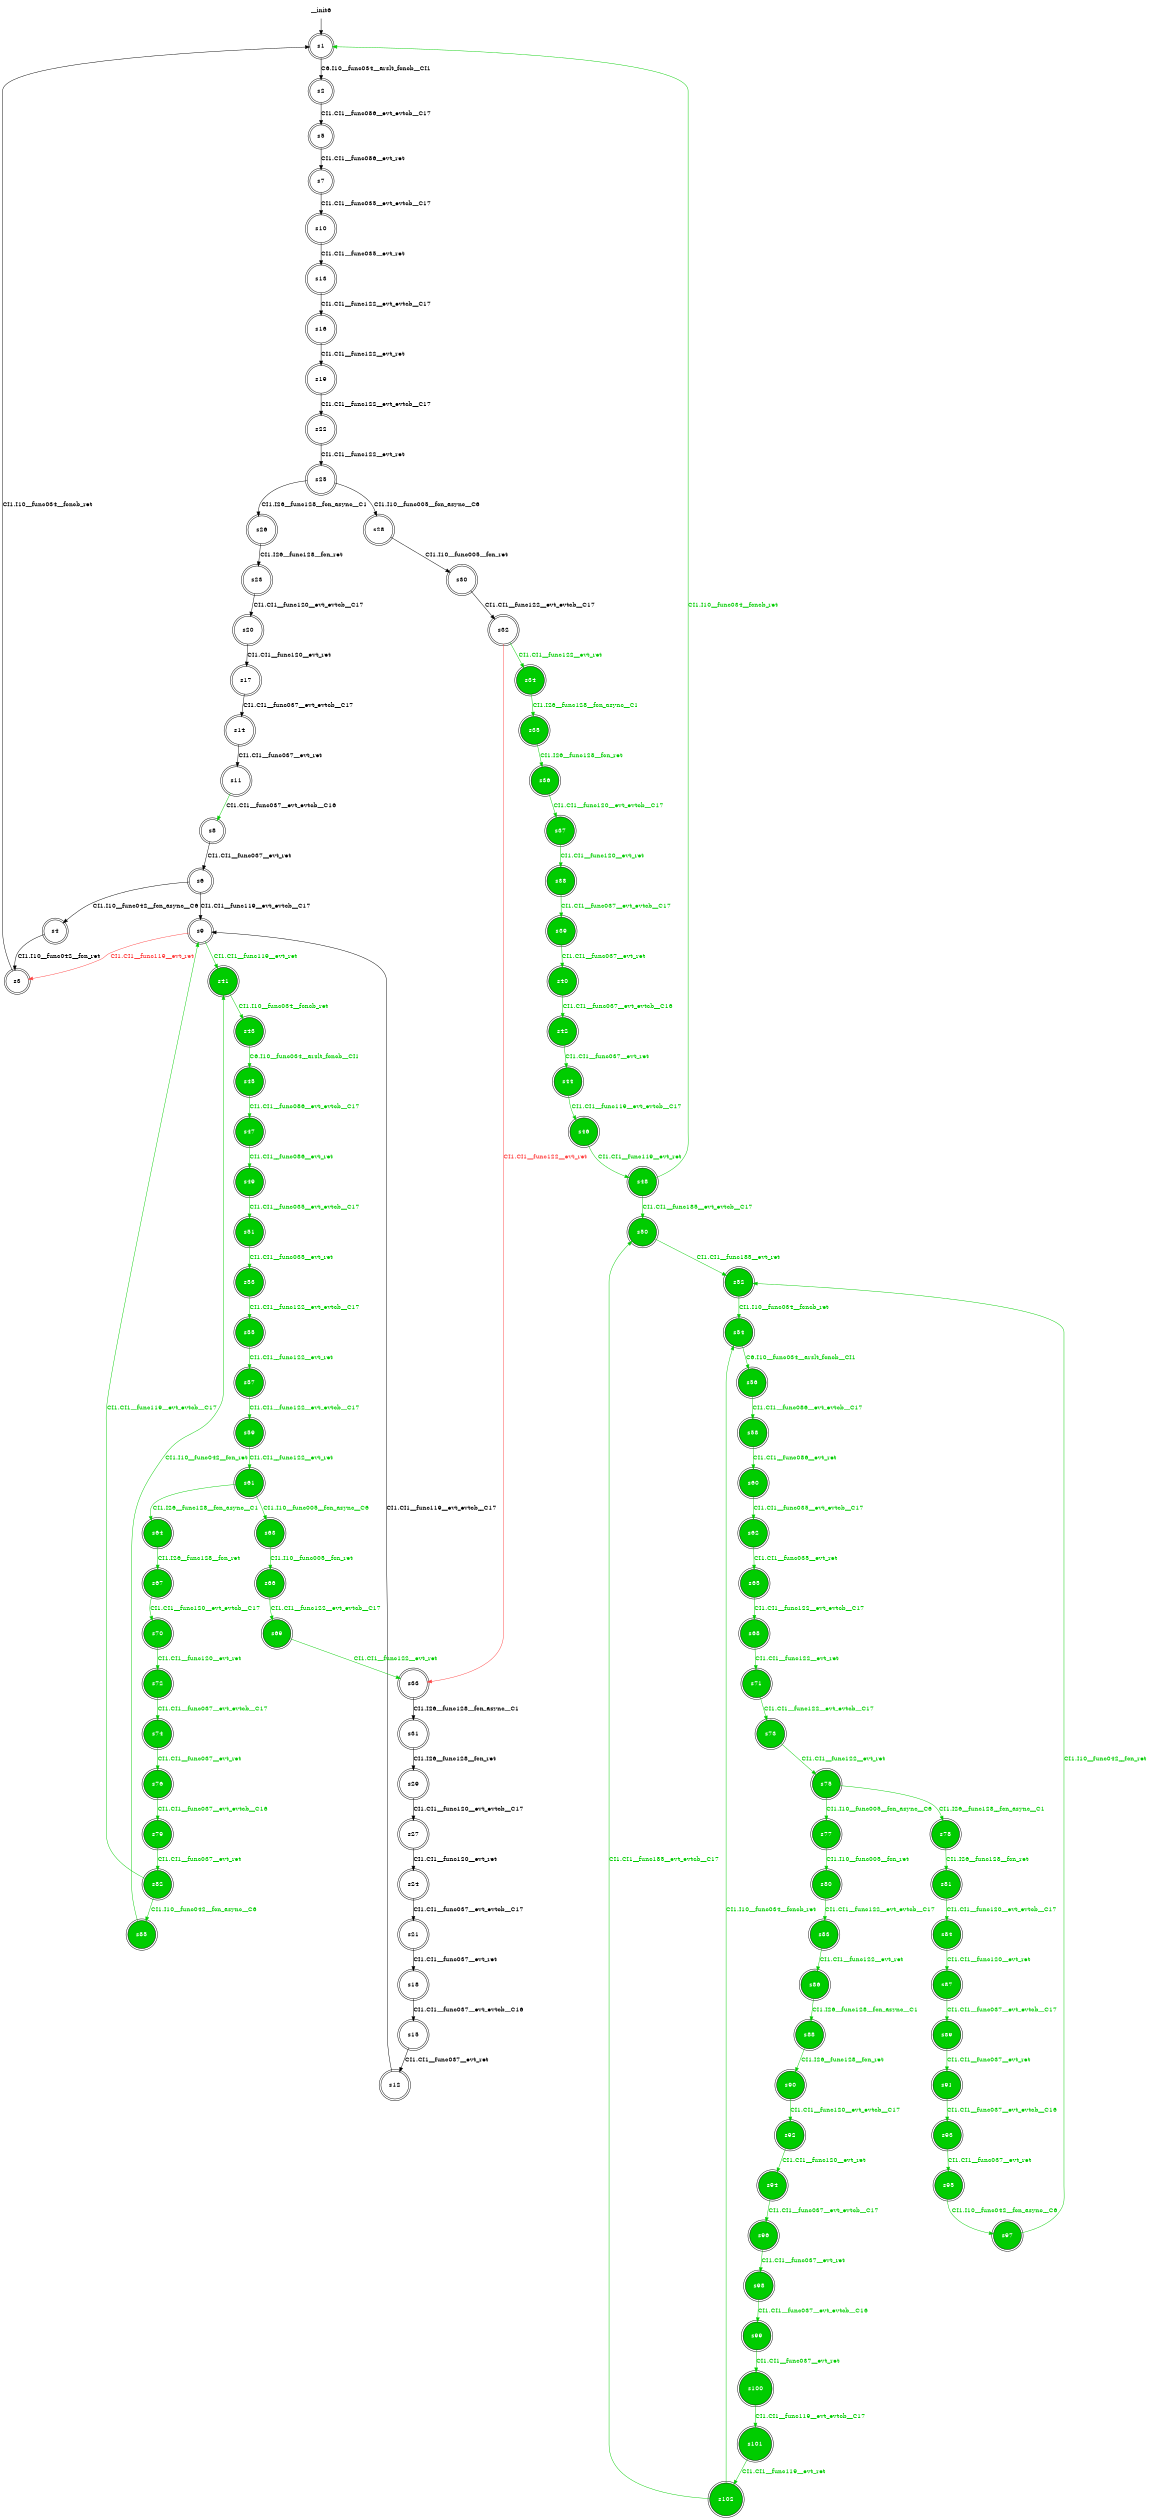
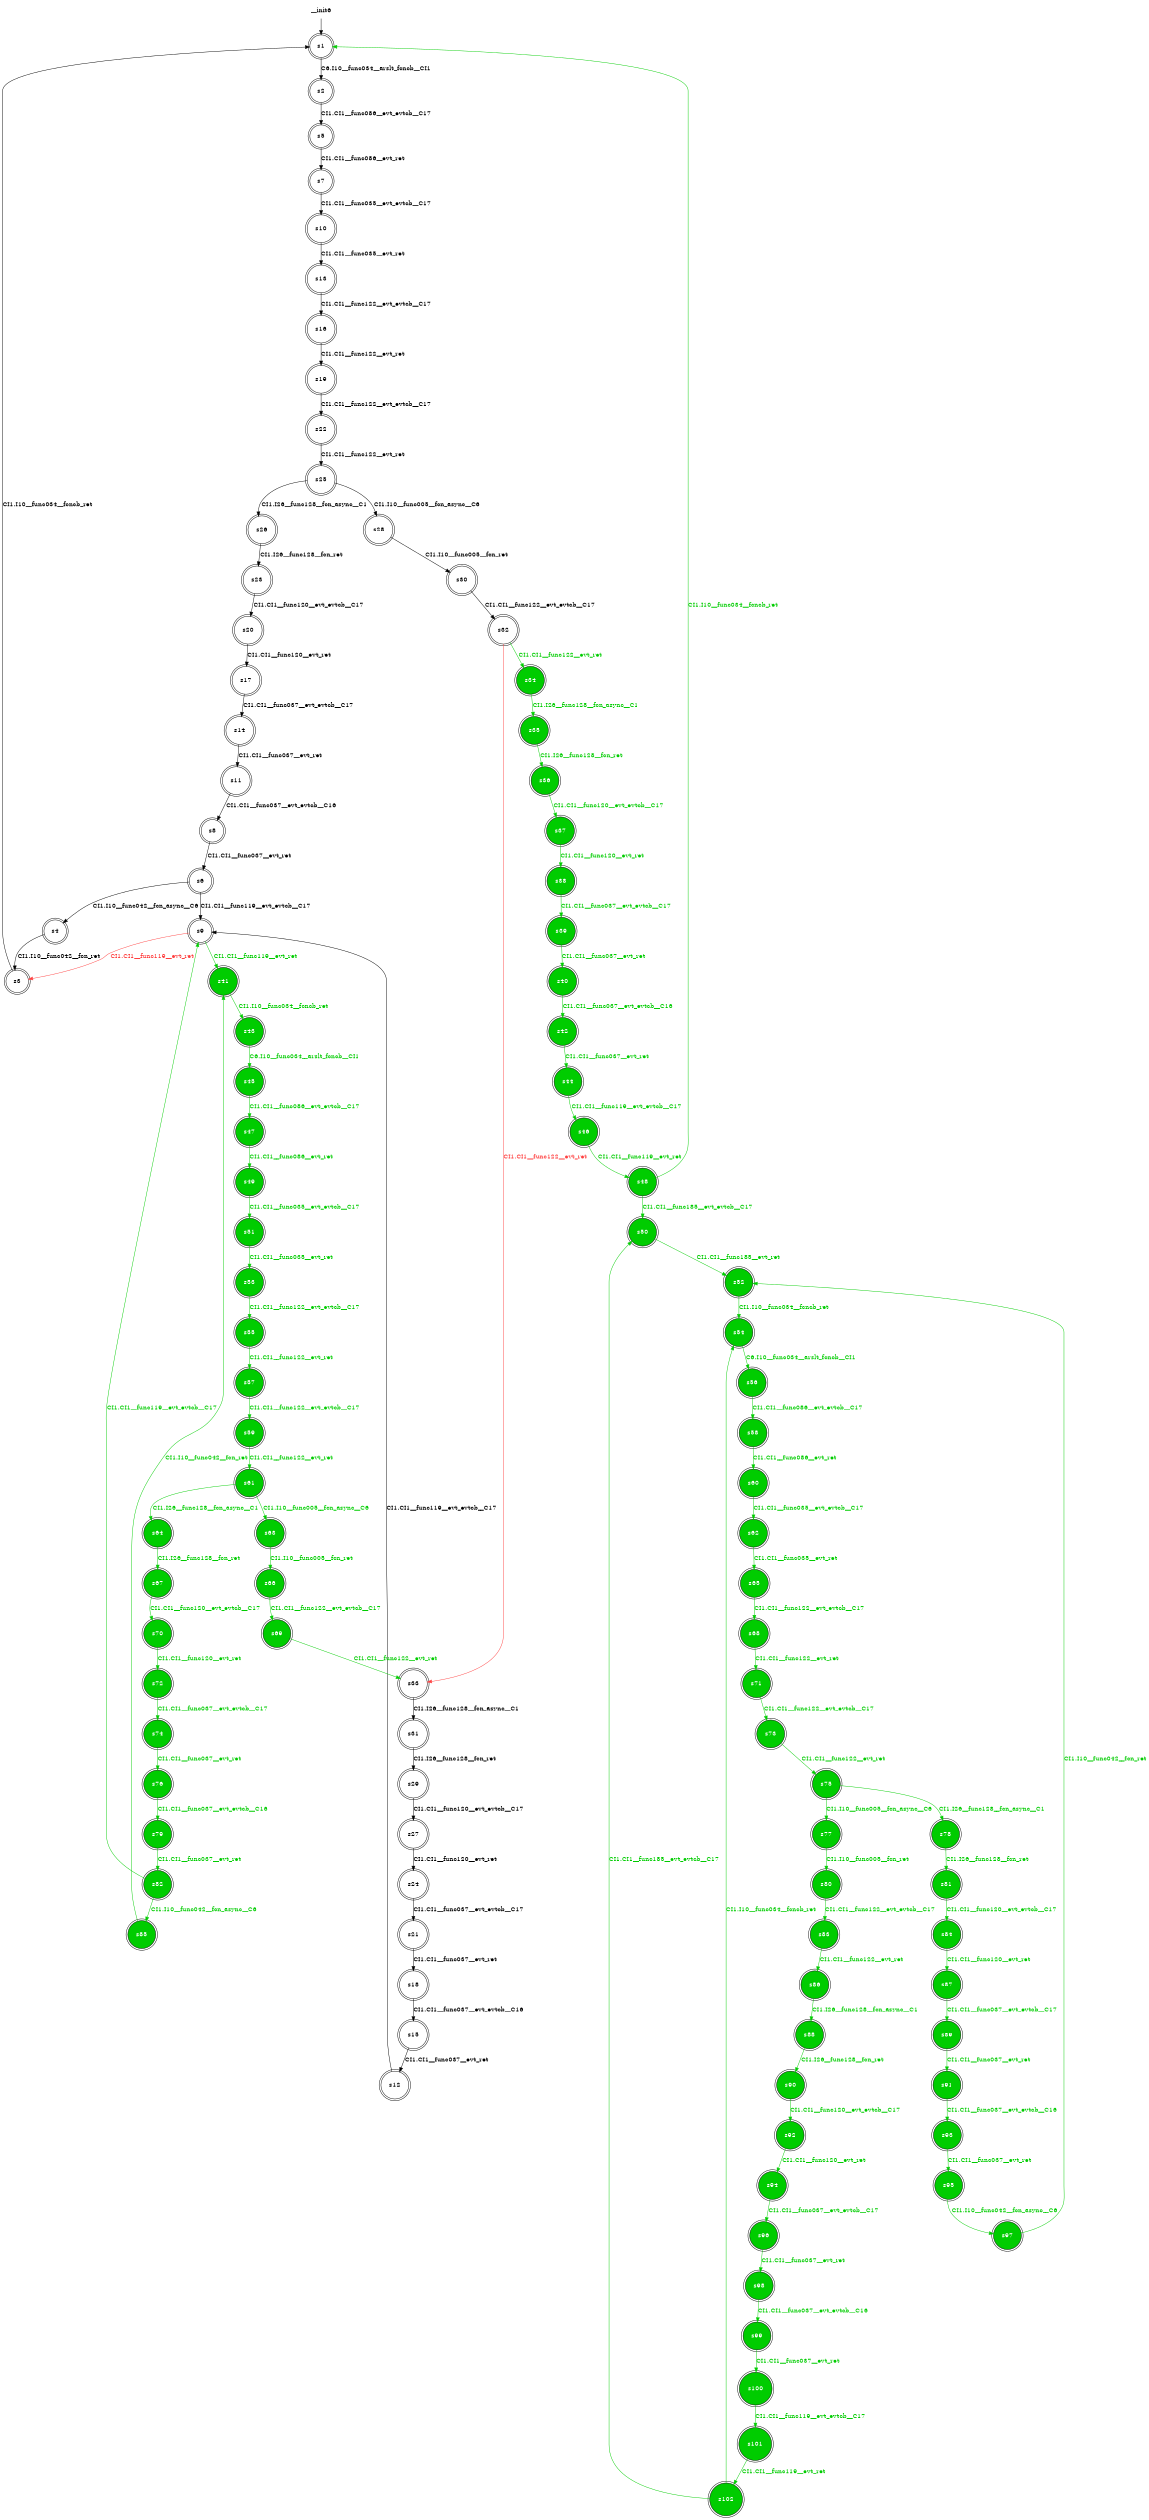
edge "s11" -> "s8": color #00cc00 -> black
